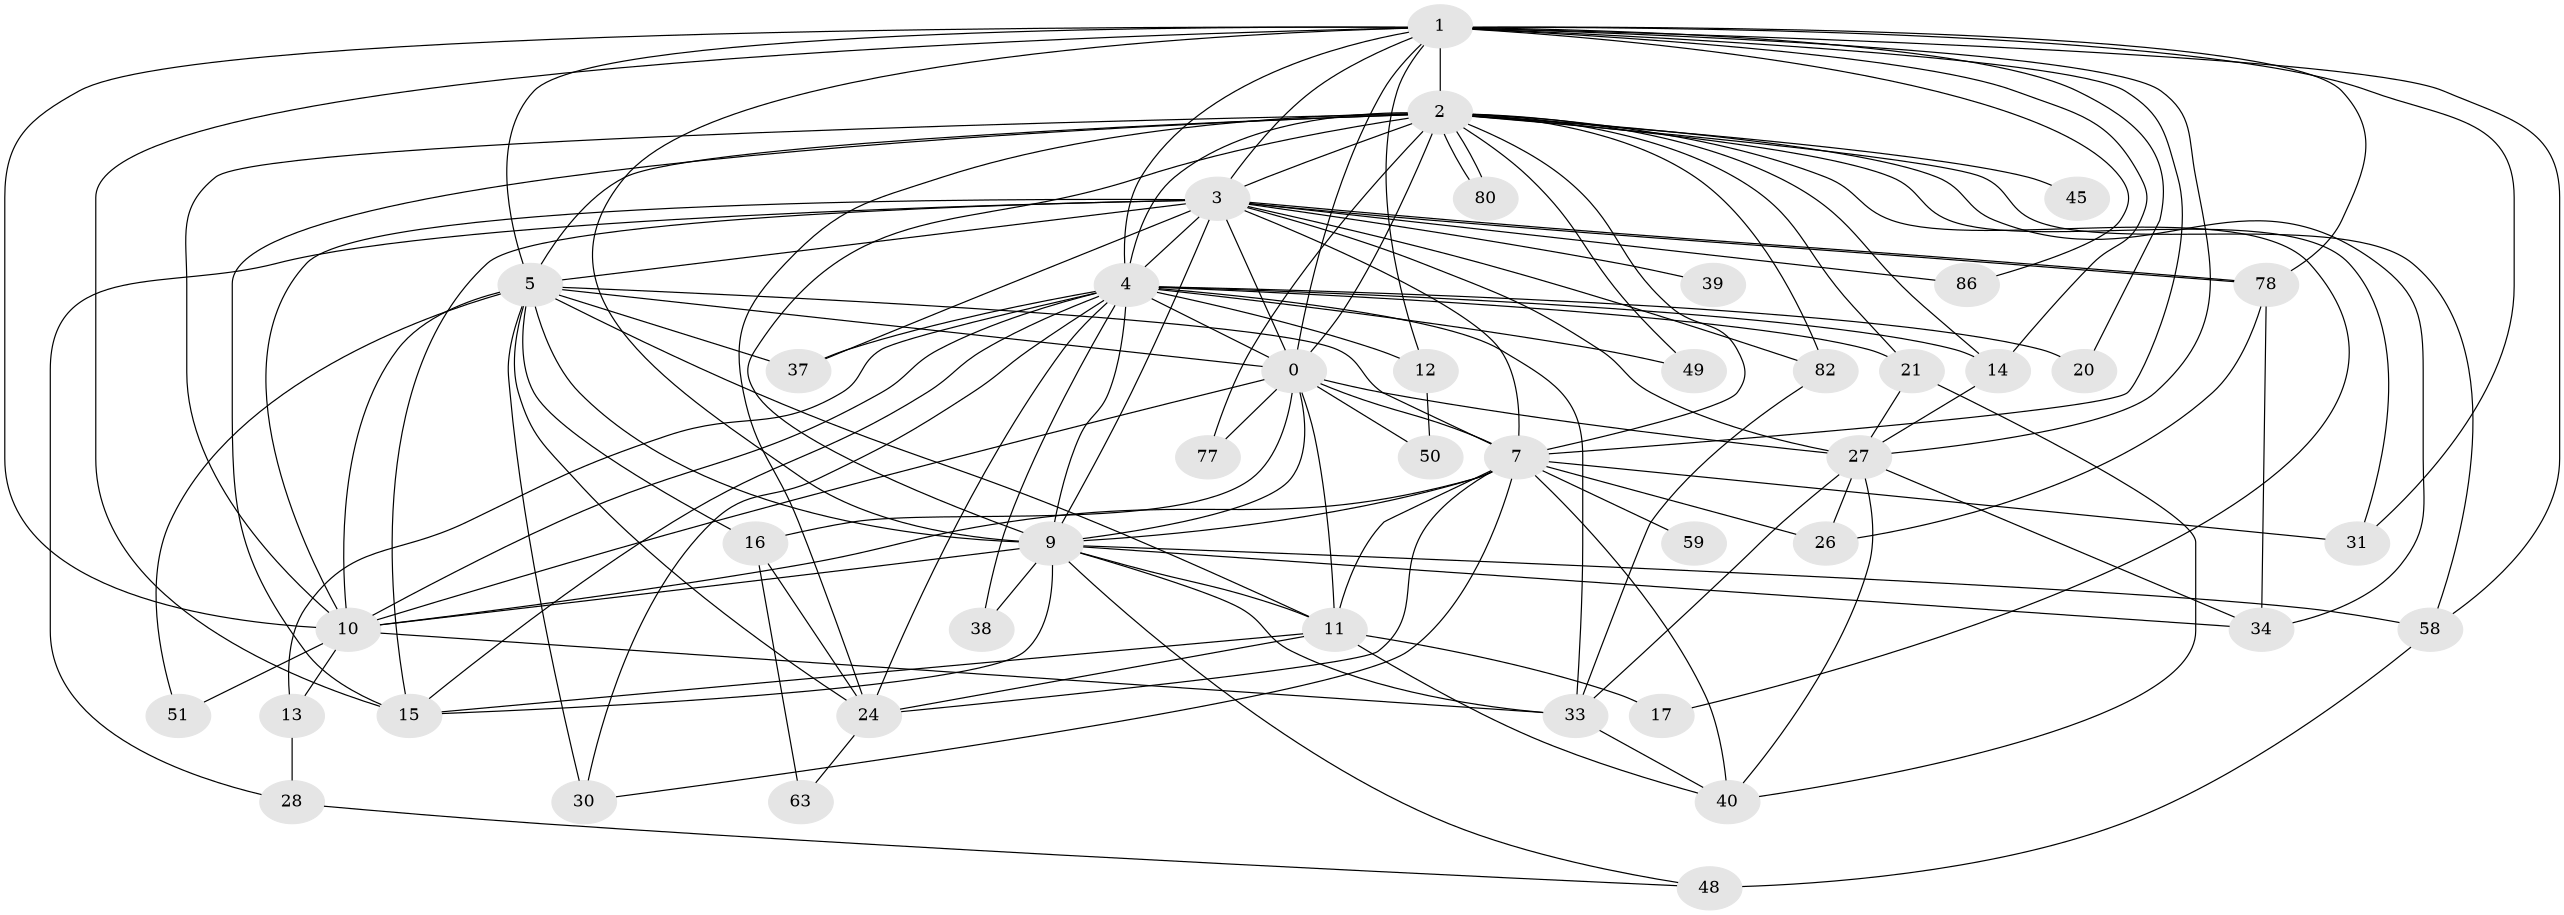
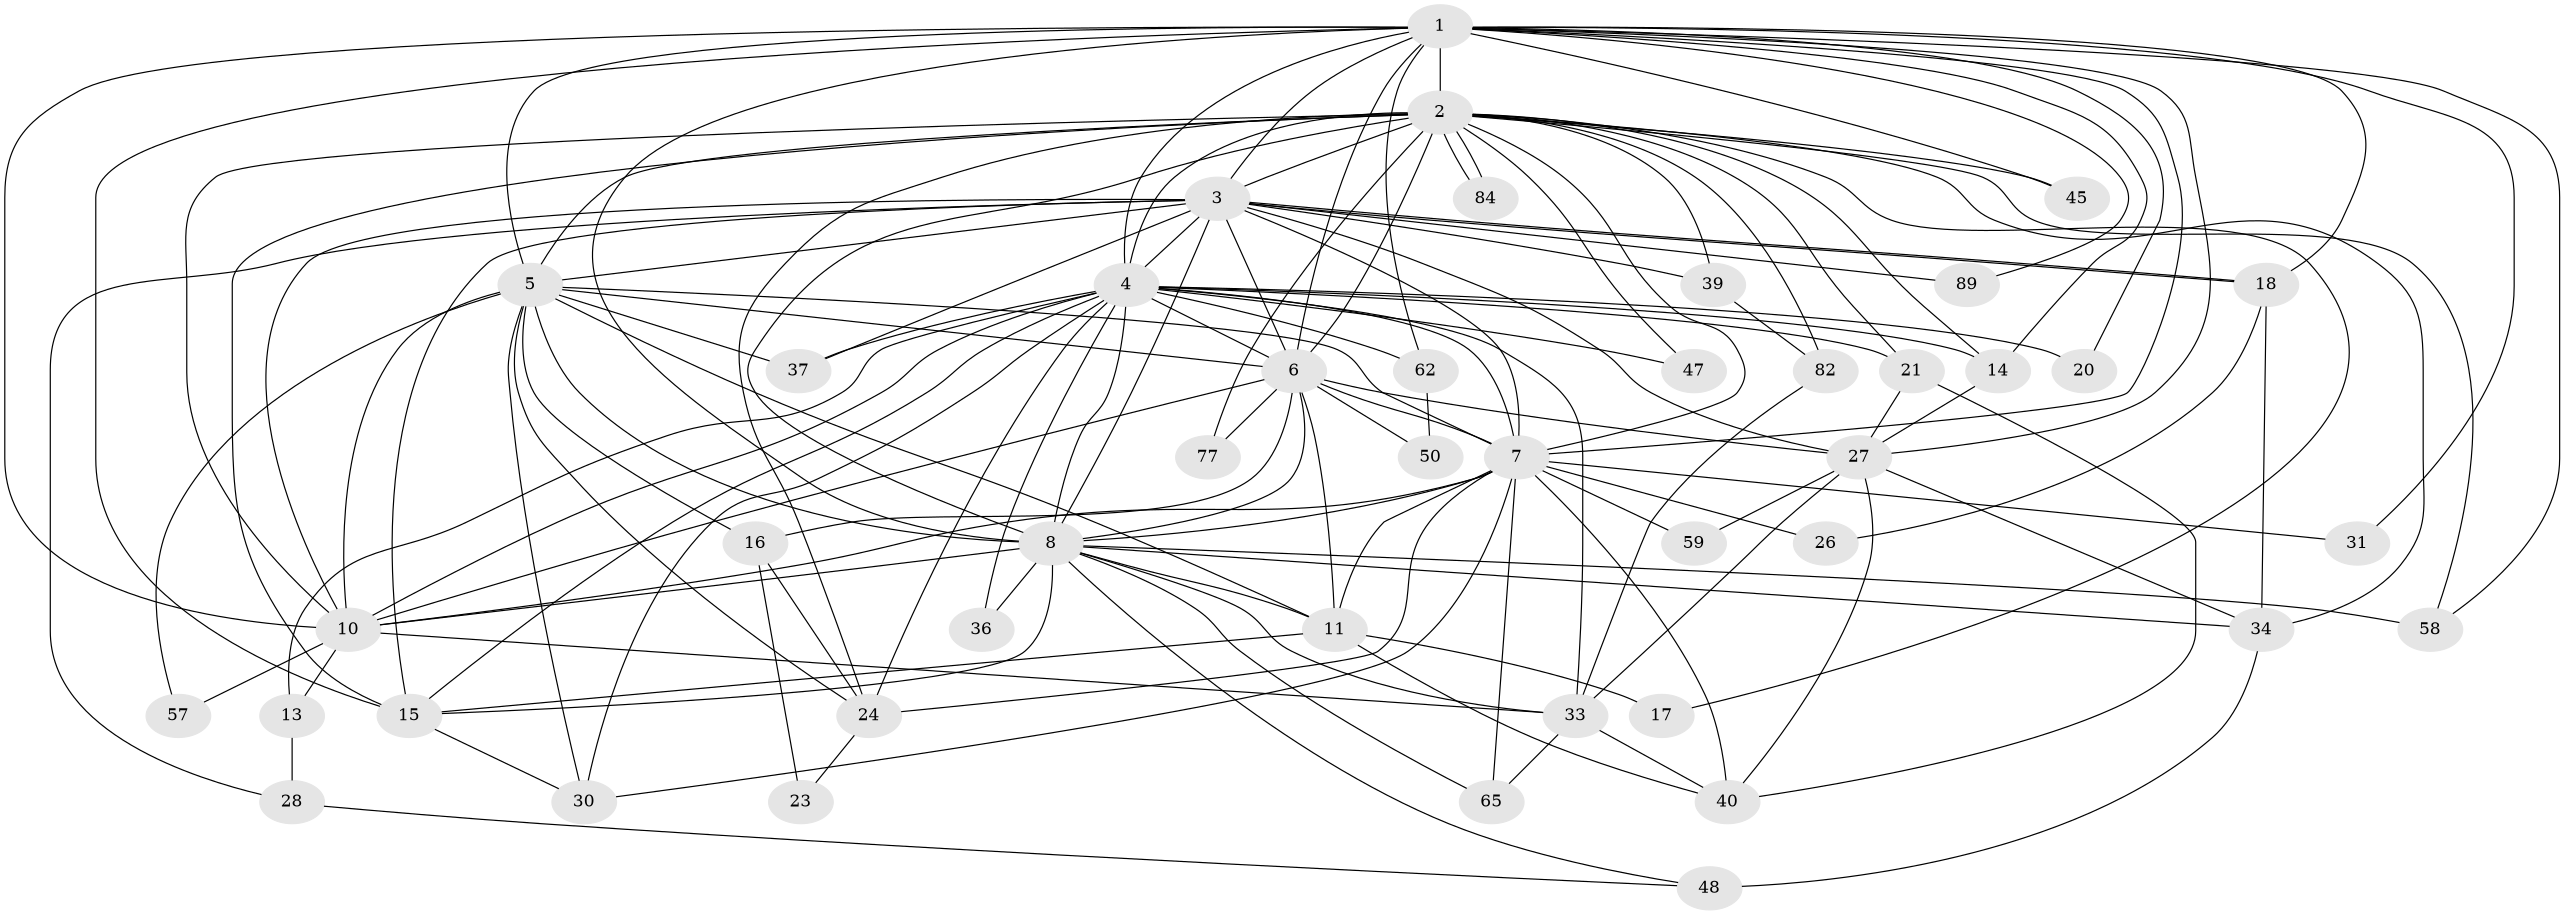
edge "1" -- "45": added
node "80": label "80" -> "84"
edge "2" -- "31": now "2" -- "39"
edge "3" -- "82": now "39" -- "82"
node "86": label "86" -> "89"
node "78": label "78" -> "18"
edge "4" -- "7": added
node "0": label "0" -> "6"
node "12": label "12" -> "62"
node "49": label "49" -> "47"
edge "27" -- "26": now "27" -- "59"
node "9": label "9" -> "8"
node "38": label "38" -> "36"
edge "11" -- "24": removed
node "51": label "51" -> "57"
edge "15" -- "30": added
node "63": label "63" -> "23"
node "65": added
edge "58" -- "48": now "34" -- "48"
